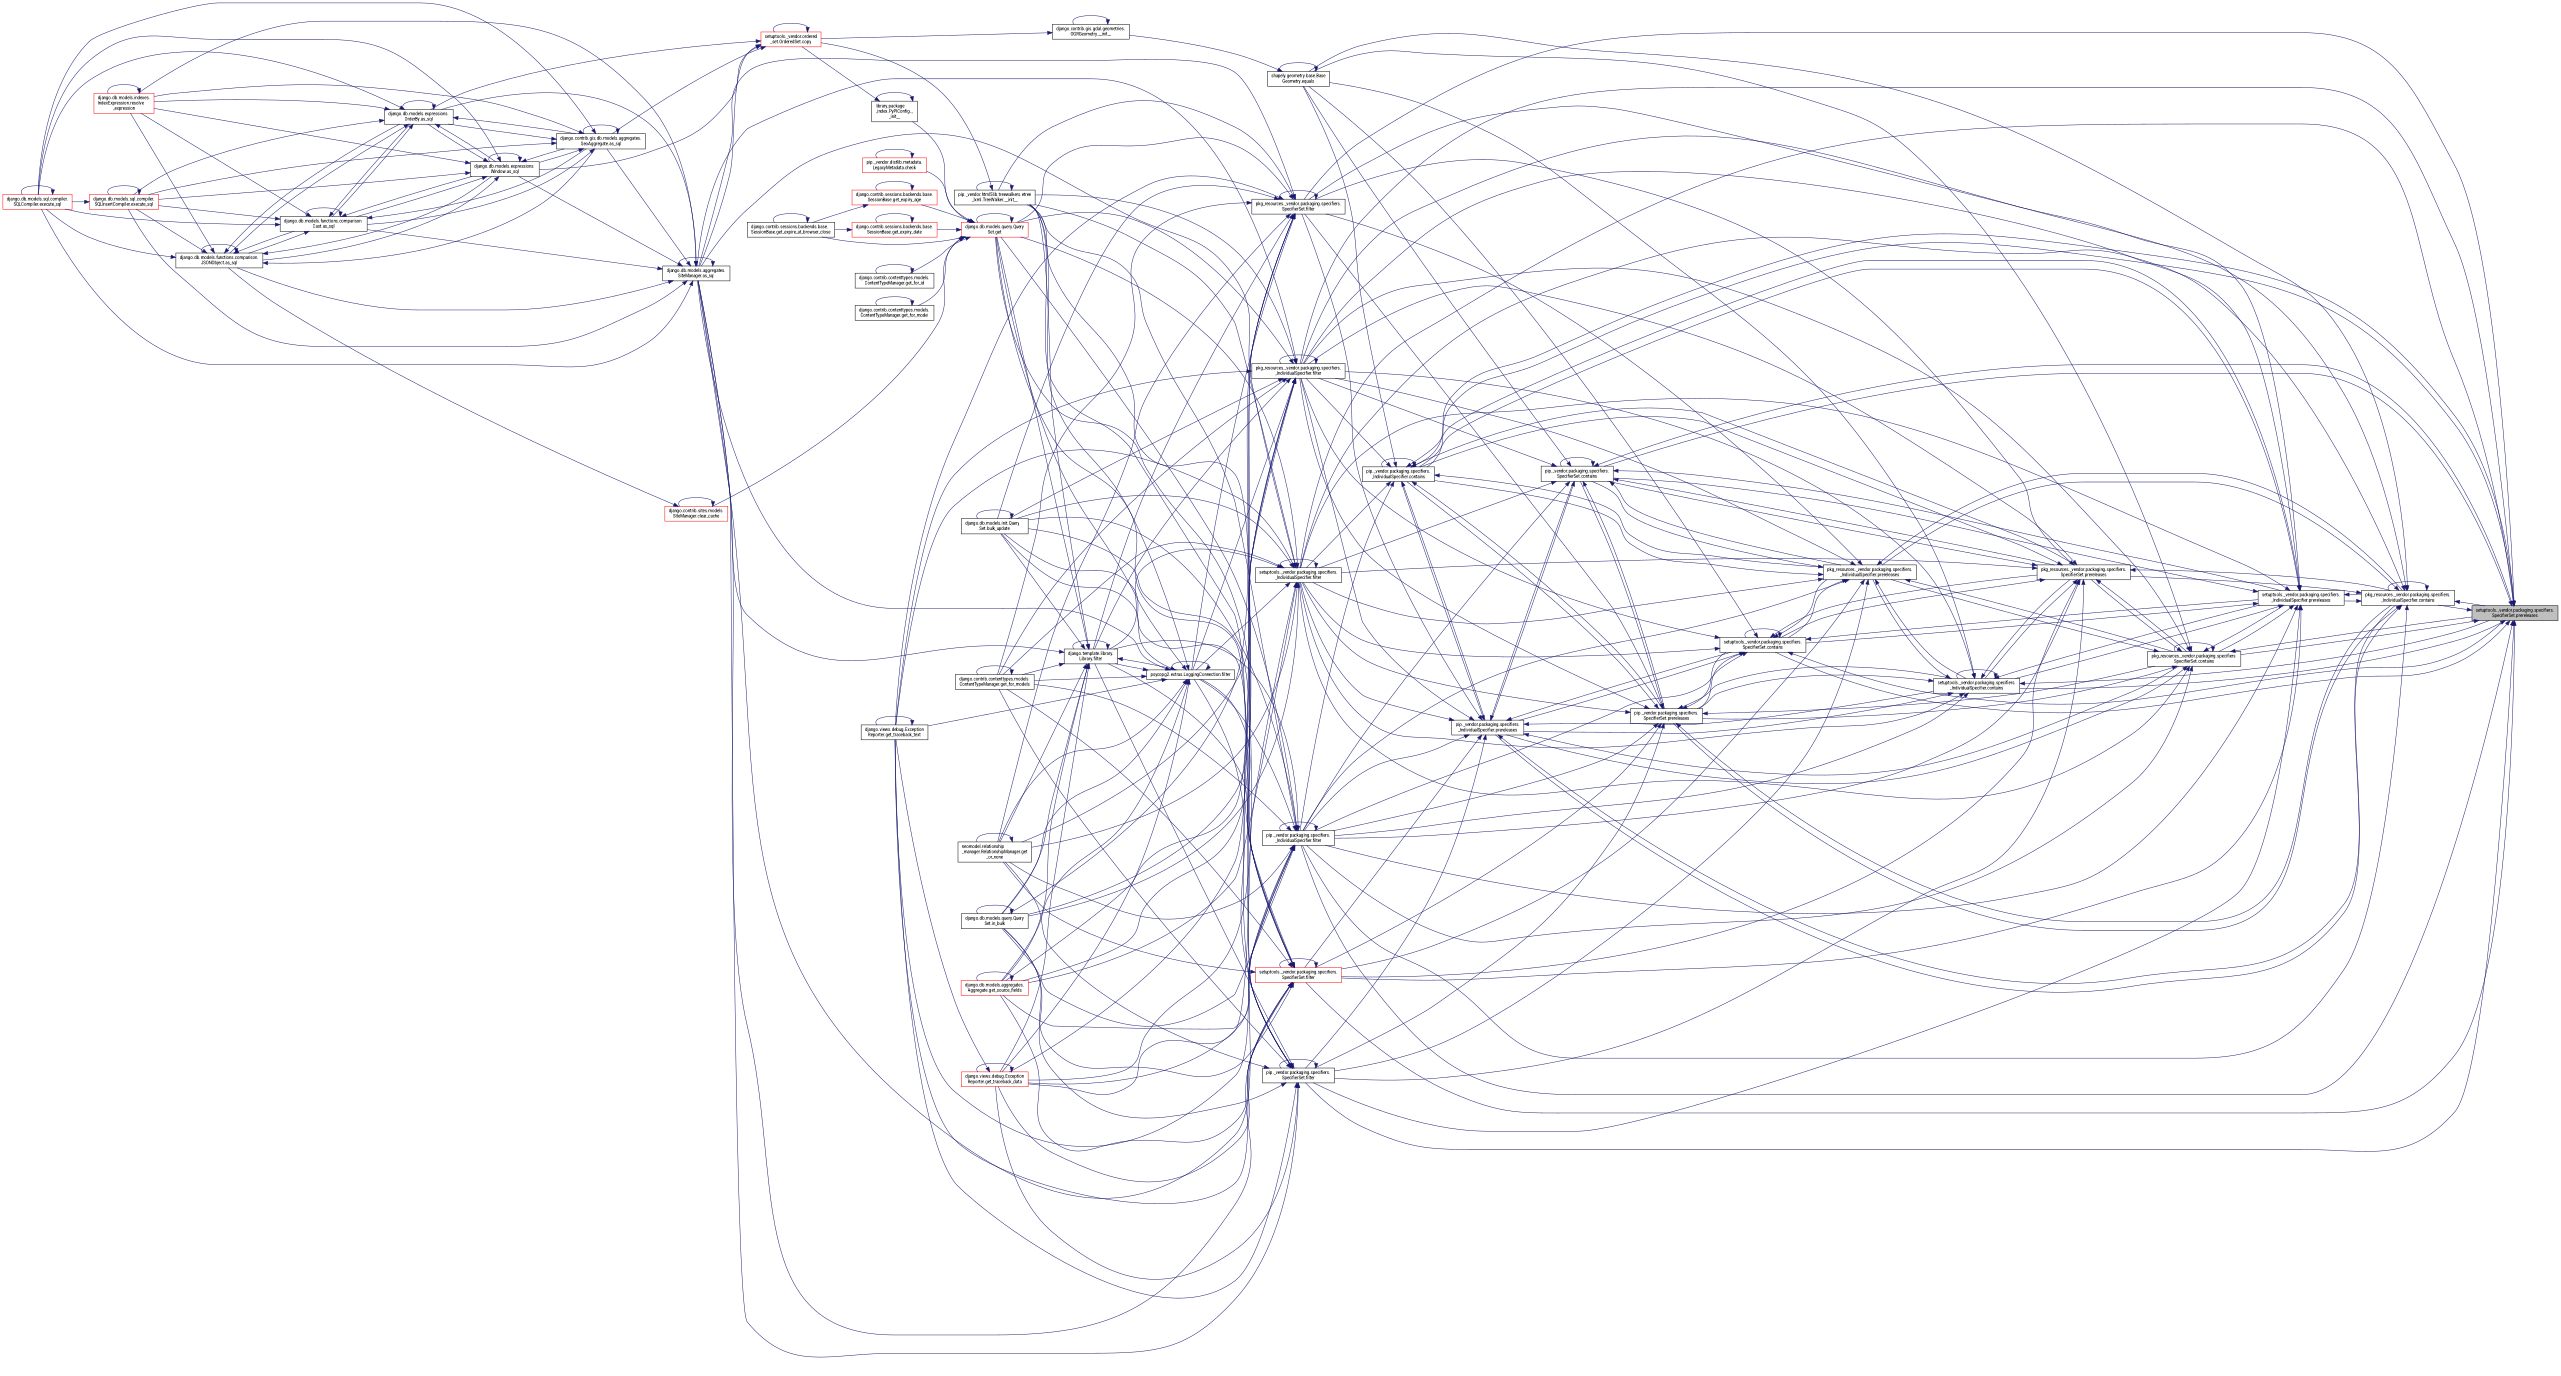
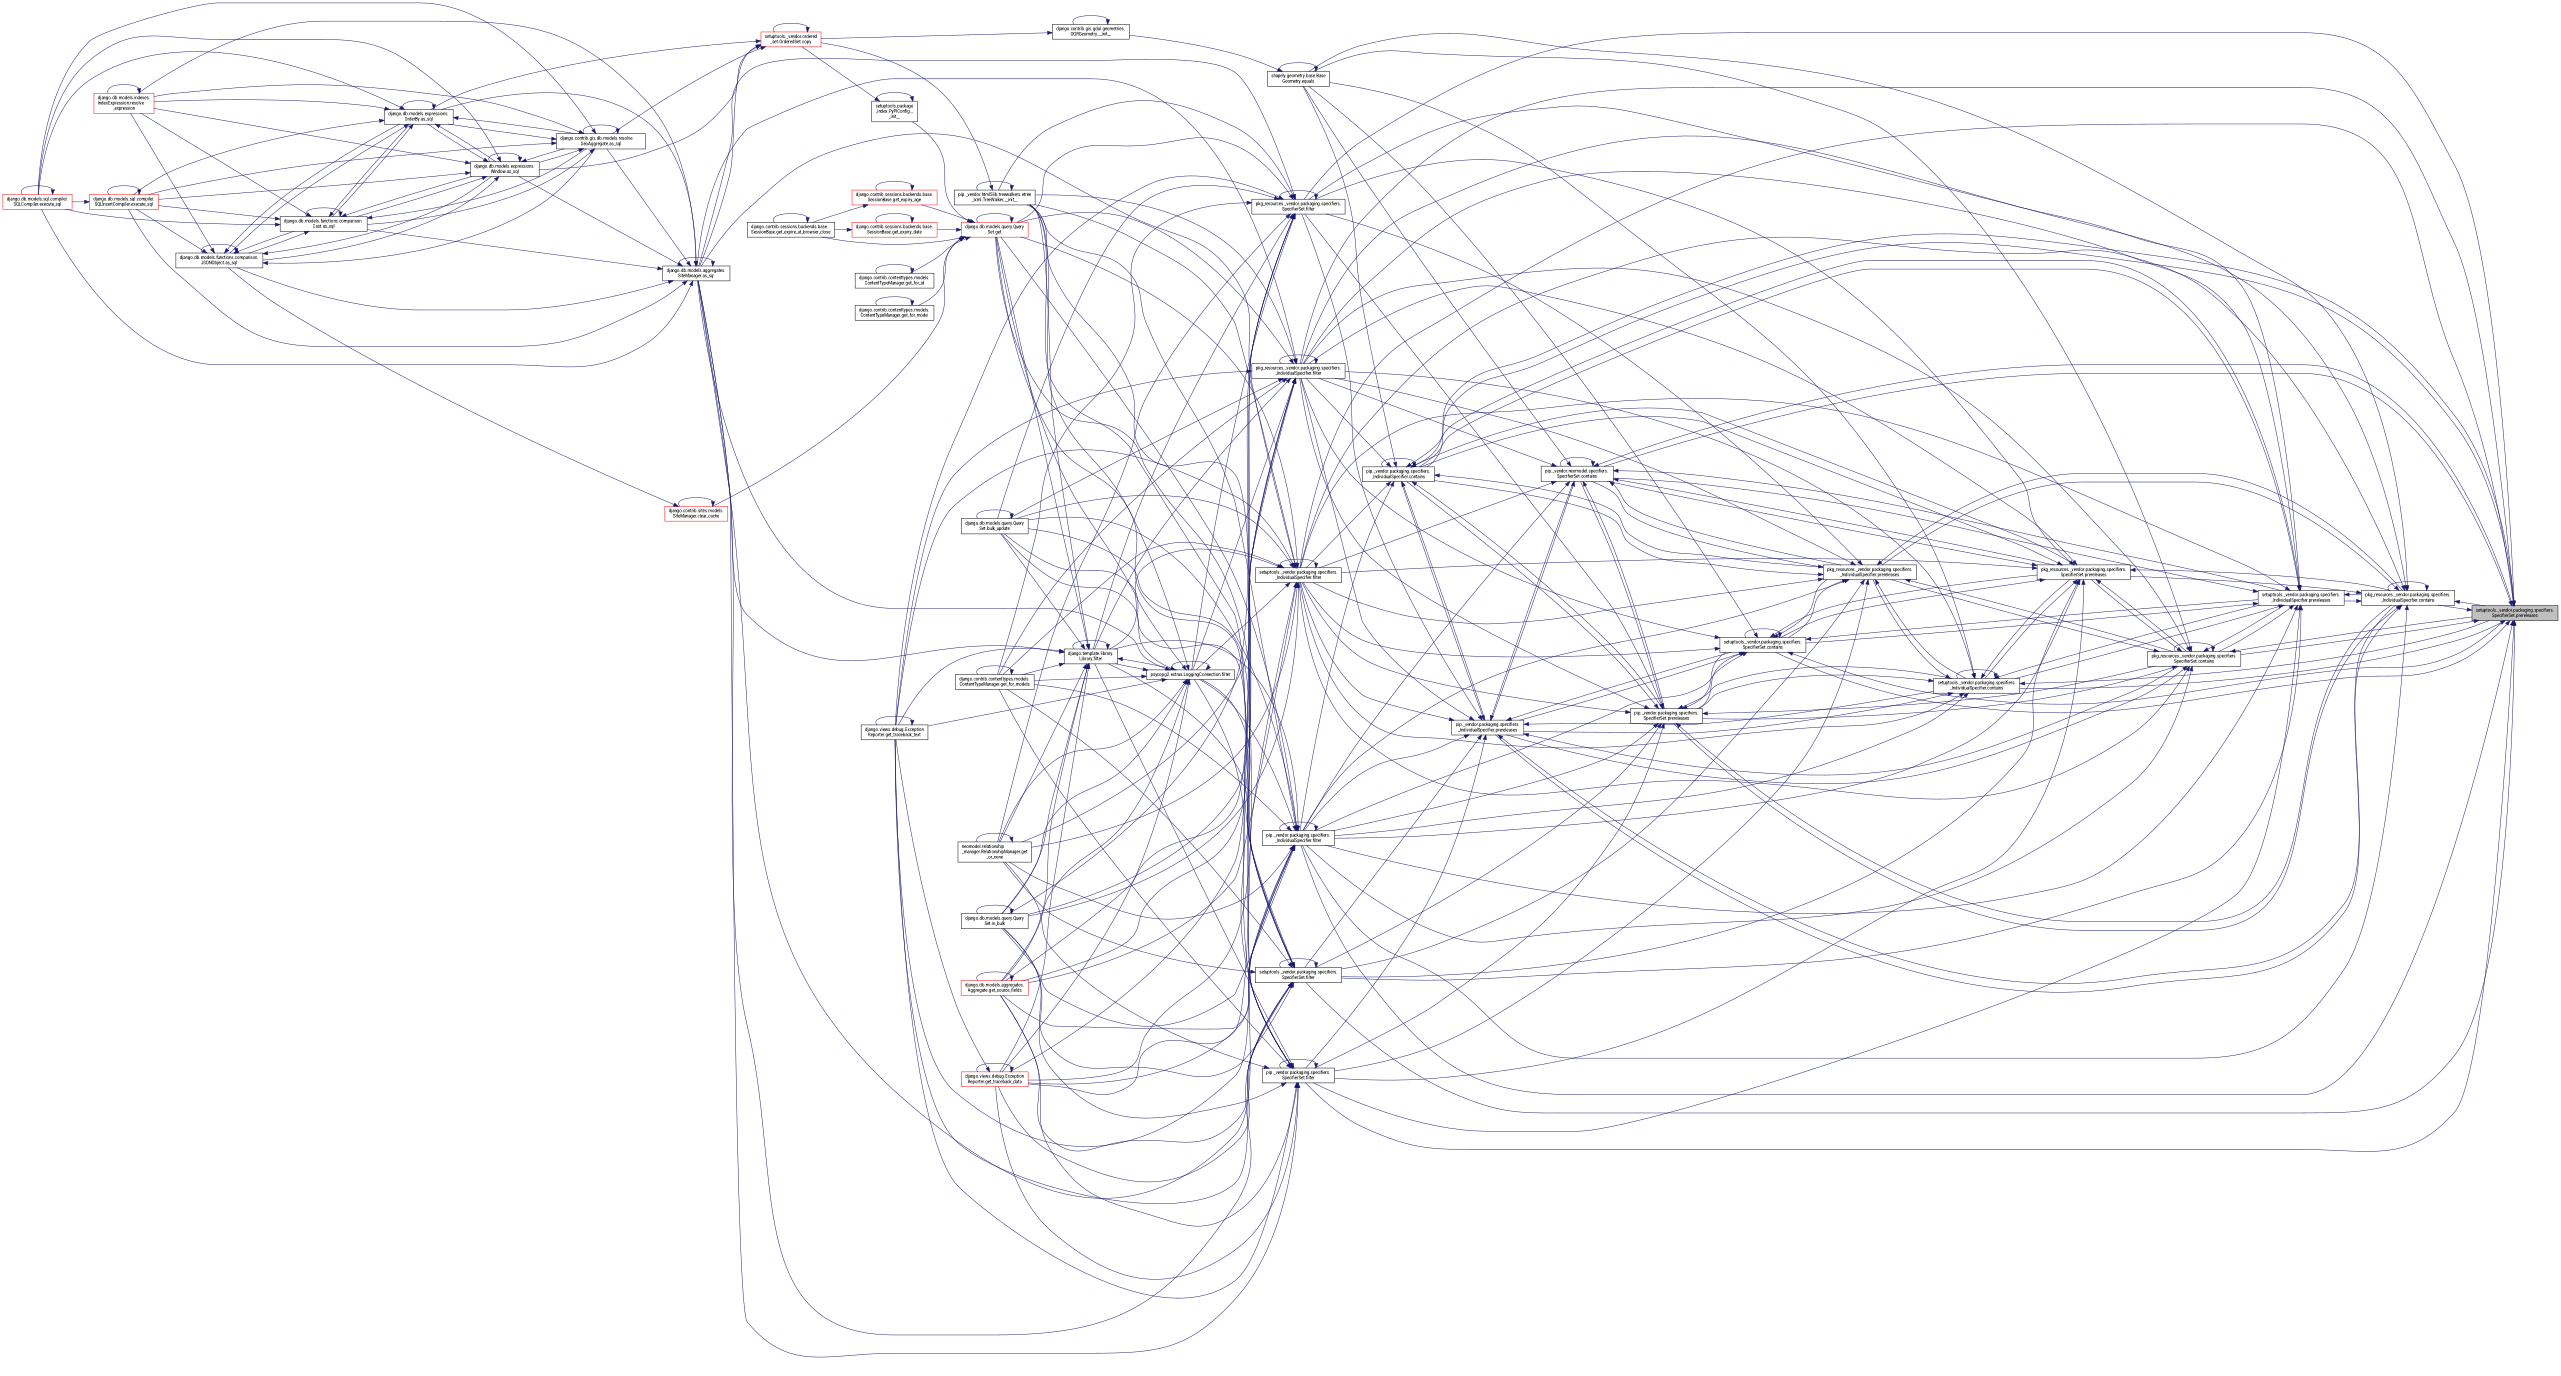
node "library.package _index.PyPIConfig._ _init__": label "library.package _index.PyPIConfig._ _init__" -> "setuptools.package _index.PyPIConfig._ _init__"
node "django.contrib.gis.db.models.aggregates. GeoAggregate.as_sql": label "django.contrib.gis.db.models.aggregates. GeoAggregate.as_sql" -> "django.contrib.gis.db.models.resolve. GeoAggregate.as_sql"
node "pip._vendor.distlib.metadata. LegacyMetadata.check": removed
edge "django.db.models.sql.compiler. SQLCompiler.execute_sql" -> "django.db.models.functions.comparison. JSONObject.as_sql": removed
node "pip._vendor.packaging.specifiers. SpecifierSet.contains": label "pip._vendor.packaging.specifiers. SpecifierSet.contains" -> "pip._vendor.neomodel.specifiers. SpecifierSet.contains"
node "django.db.models.init.Query Set.bulk_update": label "django.db.models.init.Query Set.bulk_update" -> "django.db.models.query.Query Set.bulk_update"
edge "django.views.debug.Exception Reporter.get_traceback_text" -> "django.template.library. Library.filter": added
node "setuptools._vendor.packaging.specifiers. SpecifierSet.filter": color red -> black
edge "django.db.models.aggregates. Aggregate.get_source_fields" -> "pip._vendor.packaging.specifiers. SpecifierSet.filter": added
